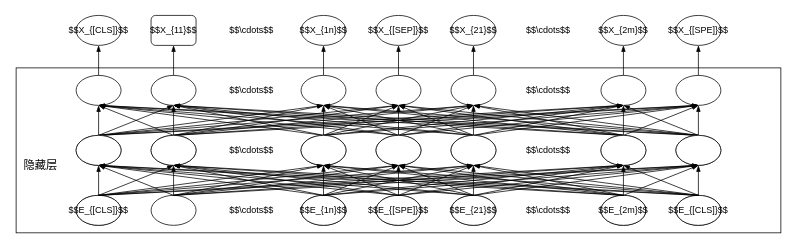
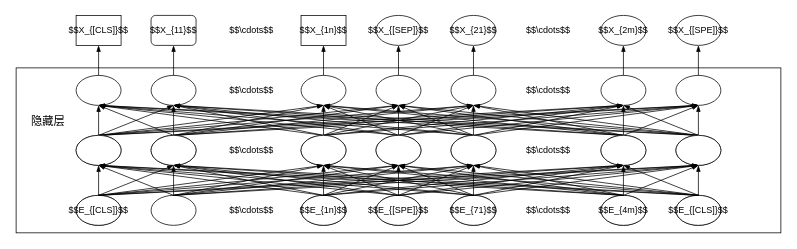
node "$$X_{[CLS]}$$": shape ellipse -> rectangle
node "$$X_{1n}$$": shape ellipse -> rectangle
node "隐藏层": moved (41, 165) -> (48, 120)
node "$$E_{21}$$": label "$$E_{21}$$" -> "$$E_{71}$$"
node "$$E_{2m}$$": label "$$E_{2m}$$" -> "$$E_{4m}$$"
